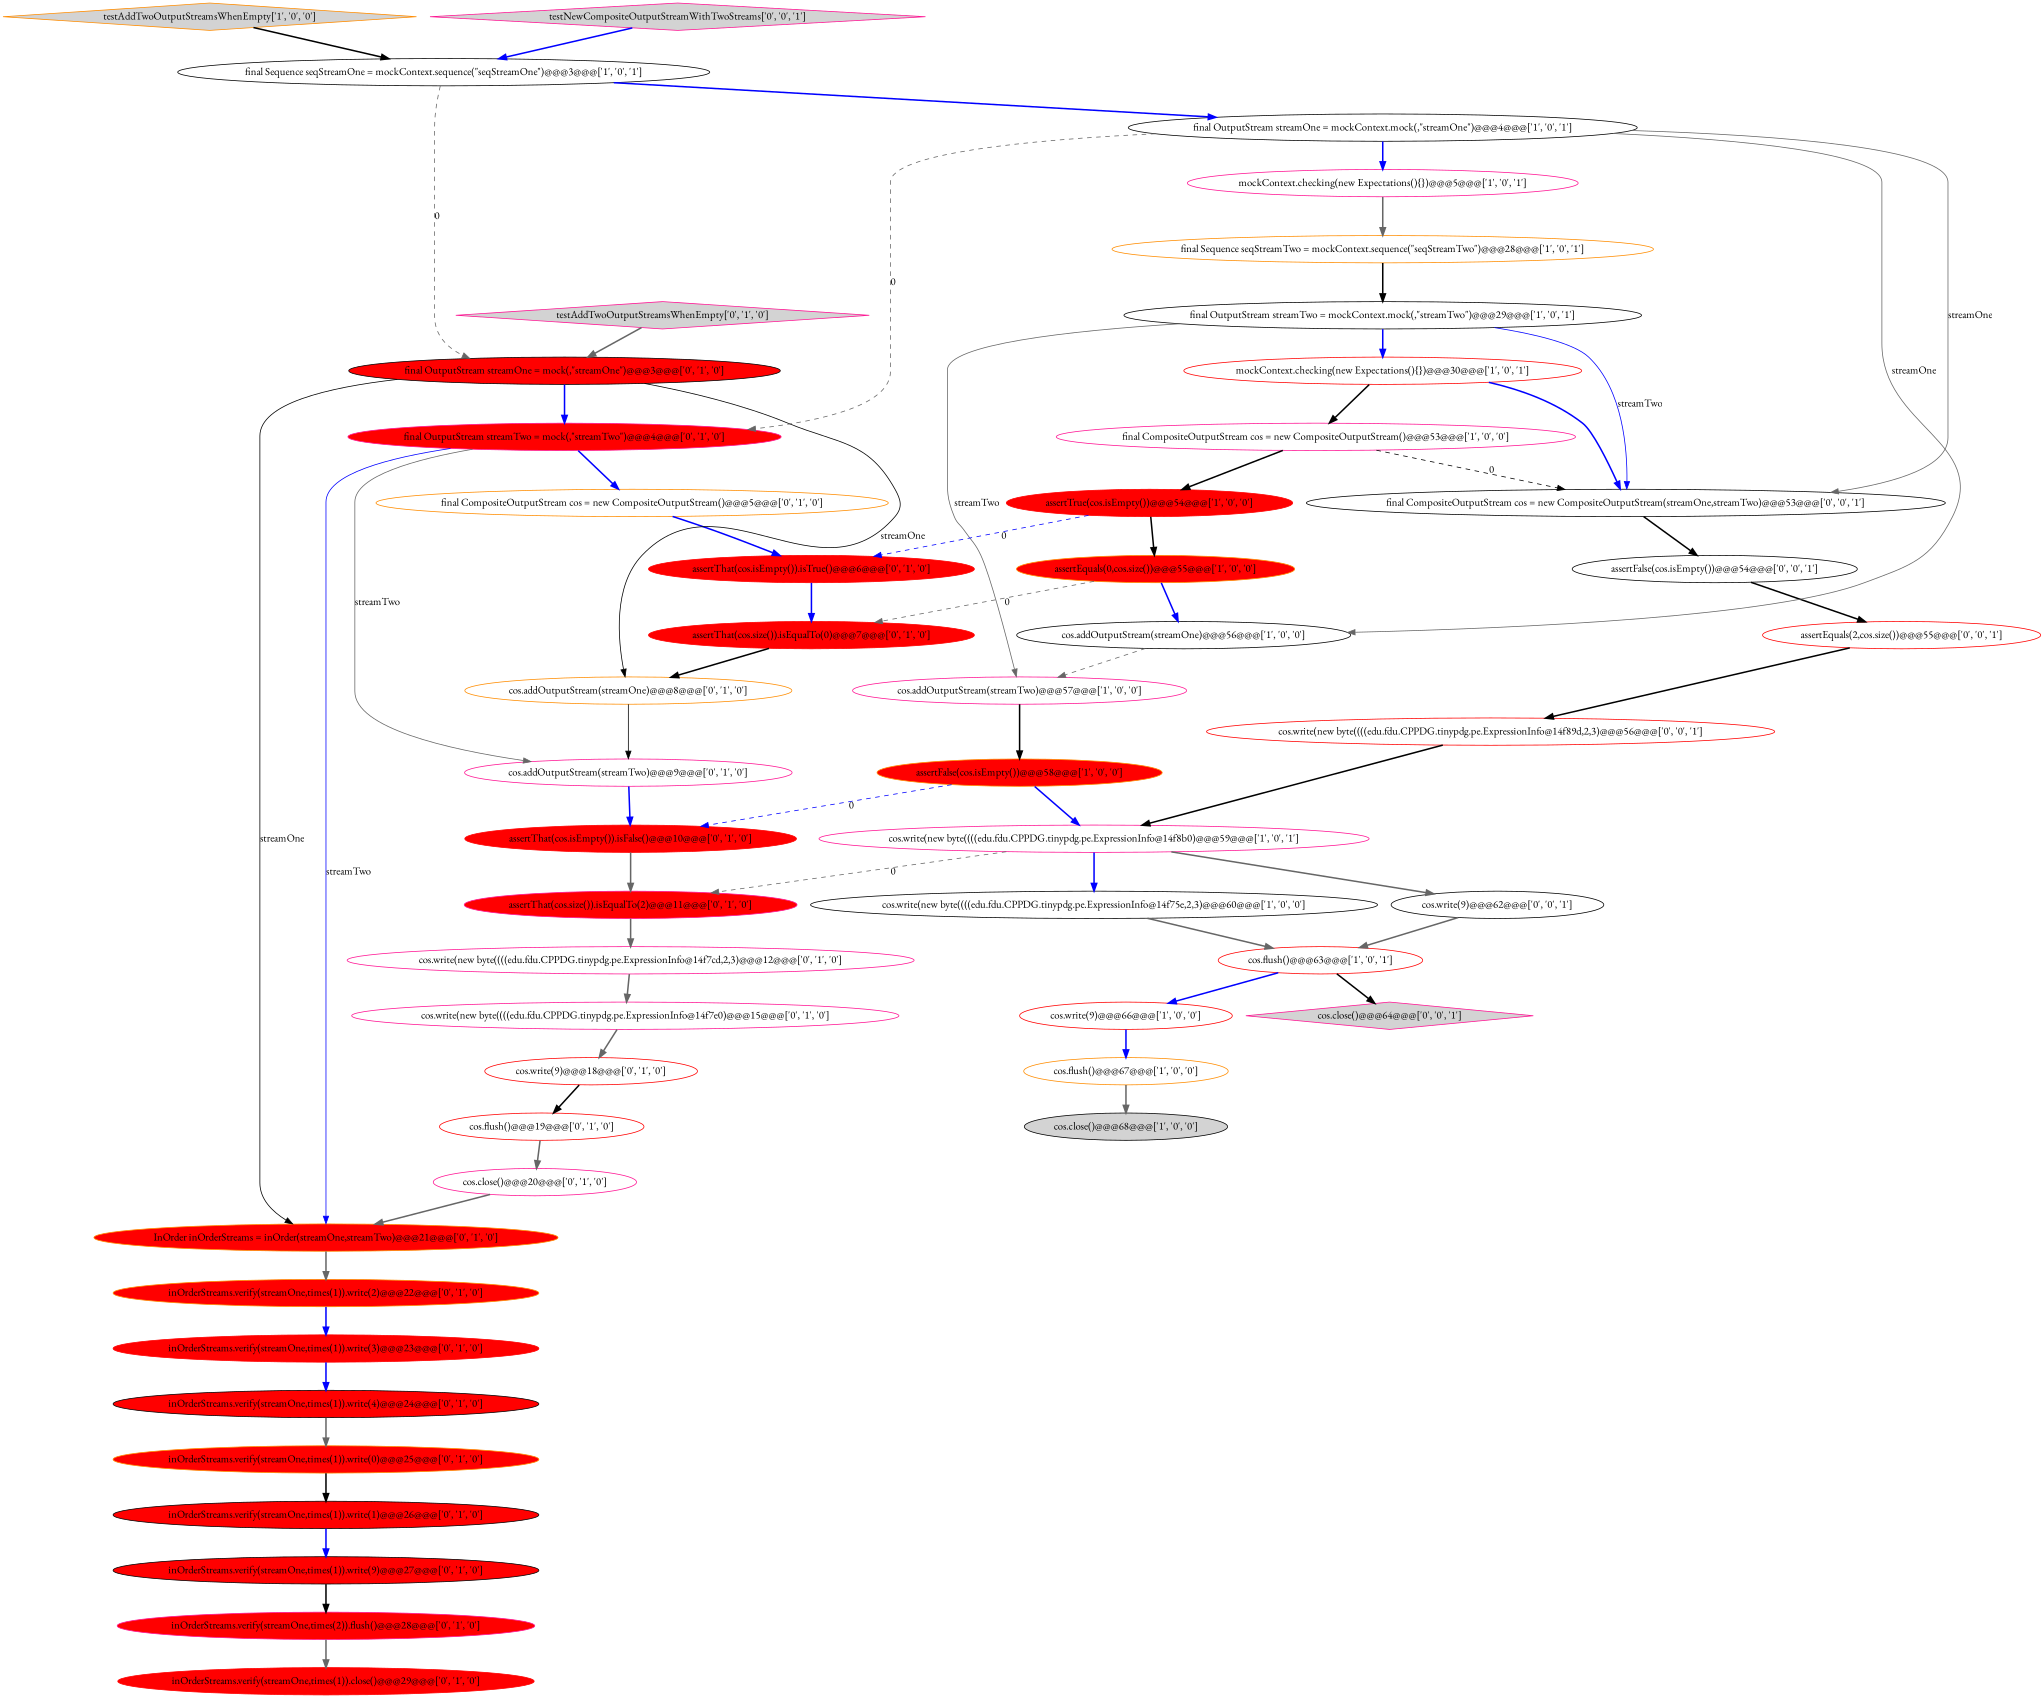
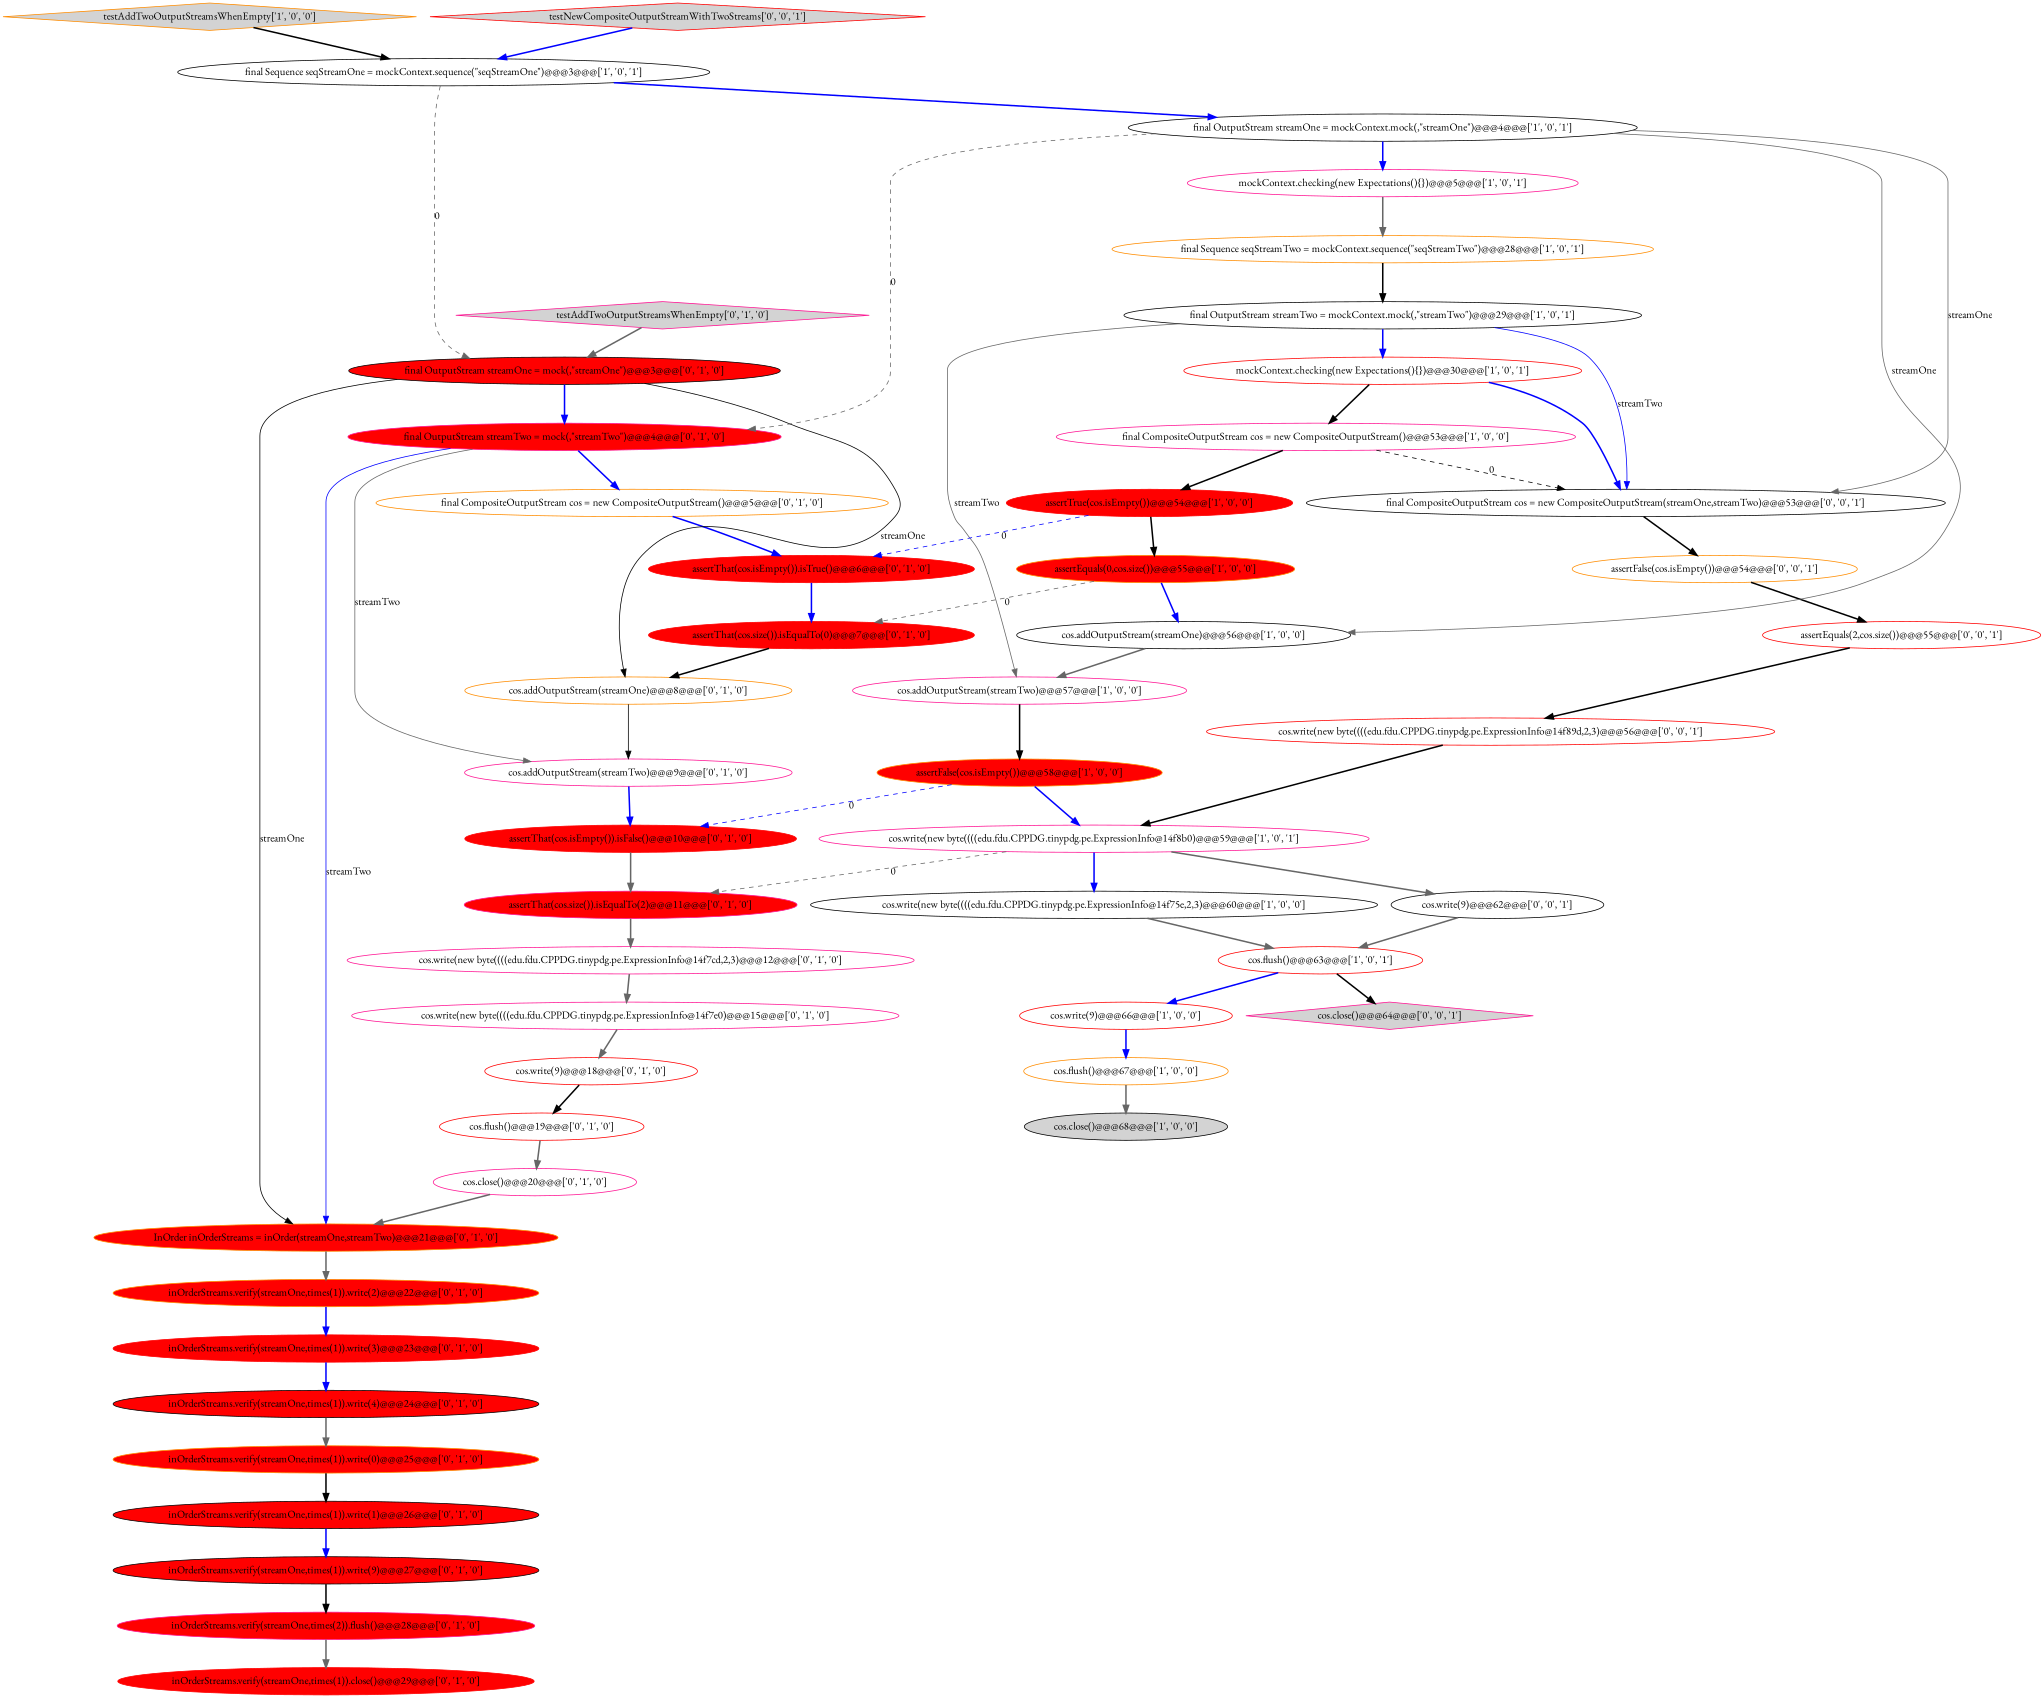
node "testNewCompositeOutputStreamWithTwoStreams['0', '0', '1']": color deeppink -> red
node "assertFalse(cos.isEmpty())@@@54@@@['0', '0', '1']": color black -> darkorange
edge "cos.addOutputStream(streamOne)@@@56@@@['1', '0', '0']" -> "cos.addOutputStream(streamTwo)@@@57@@@['1', '0', '0']": style dashed -> bold
